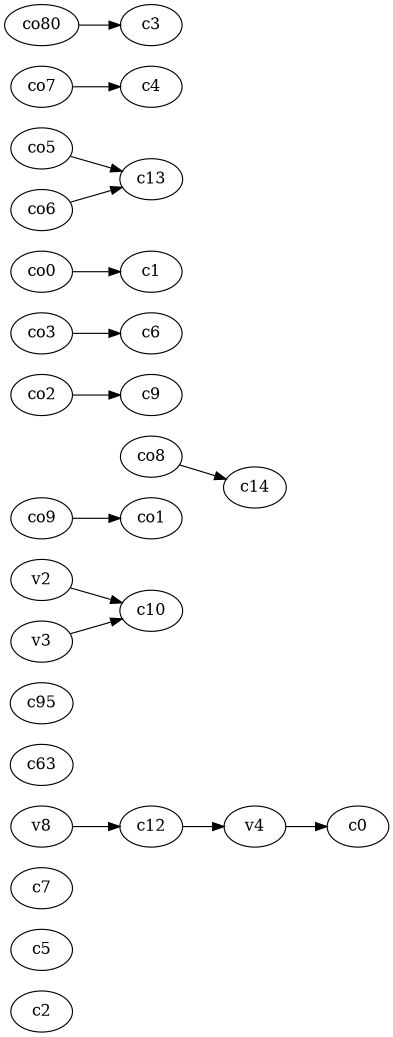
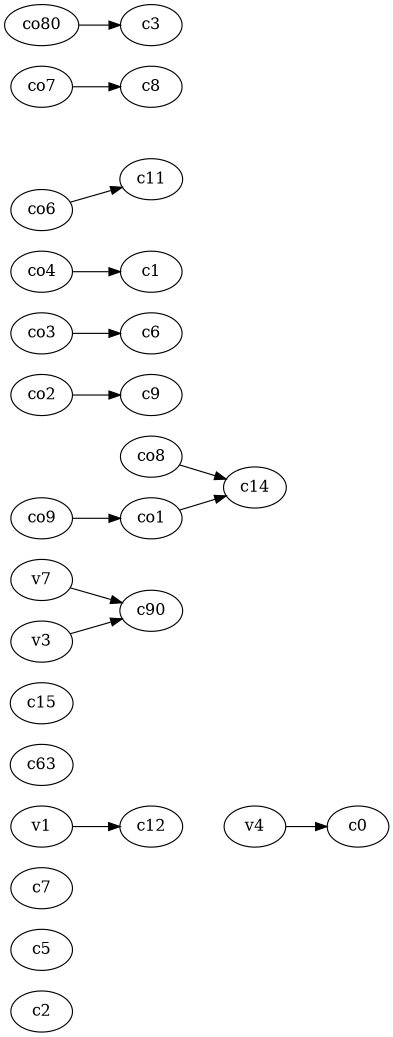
node "c4": label "c4" -> "c8"
node "co5": removed
node "c13": label "c13" -> "c11"
node "co0": label "co0" -> "co4"
edge "co1" -> "c14": added
node "v2": label "v2" -> "v7"
node "c10": label "c10" -> "c90"
node "c95": label "c95" -> "c15"
node "v8": label "v8" -> "v1"
edge "c12" -> "v4": removed
